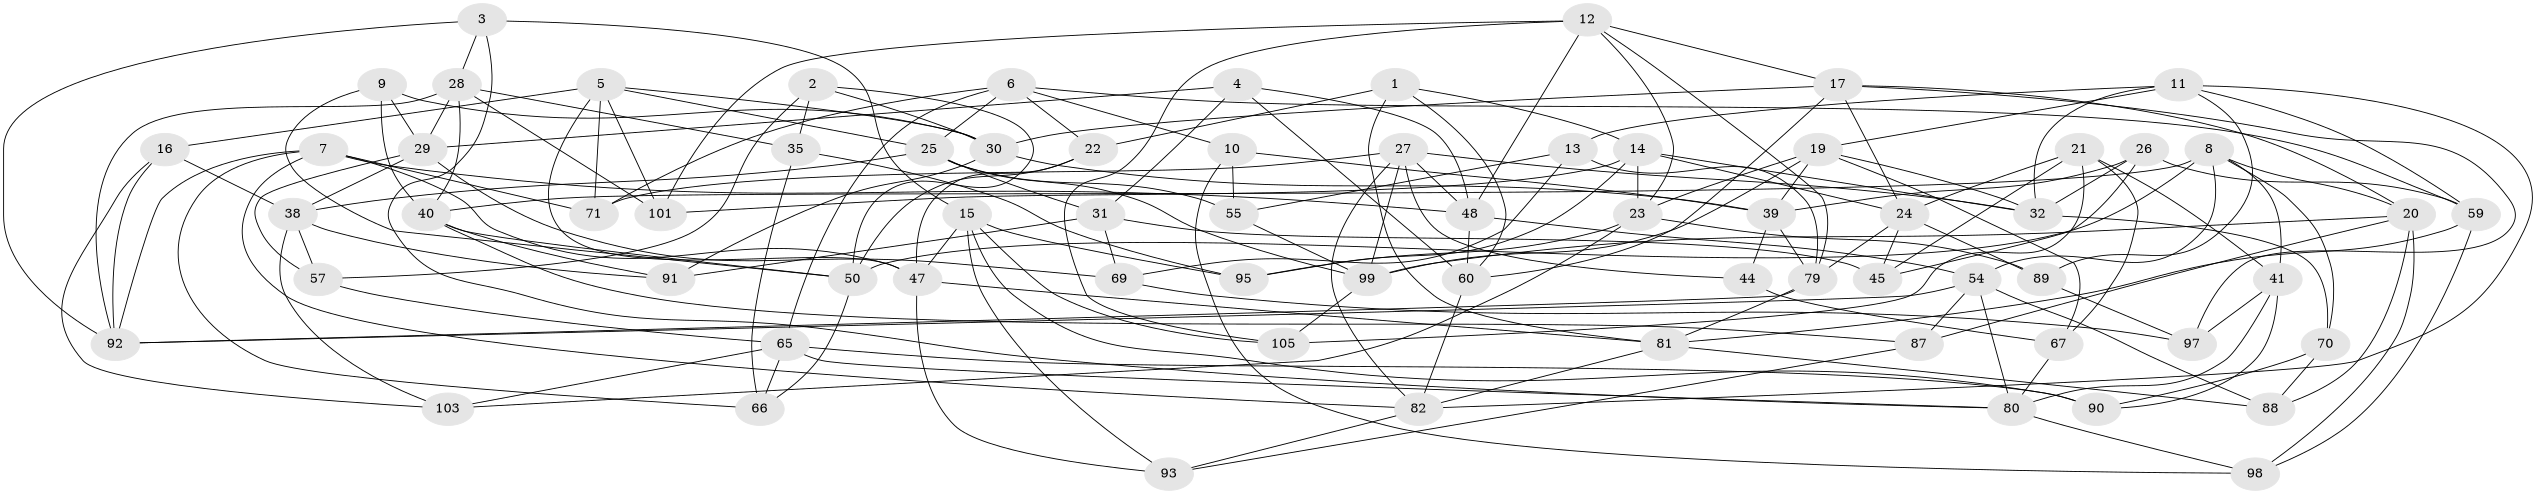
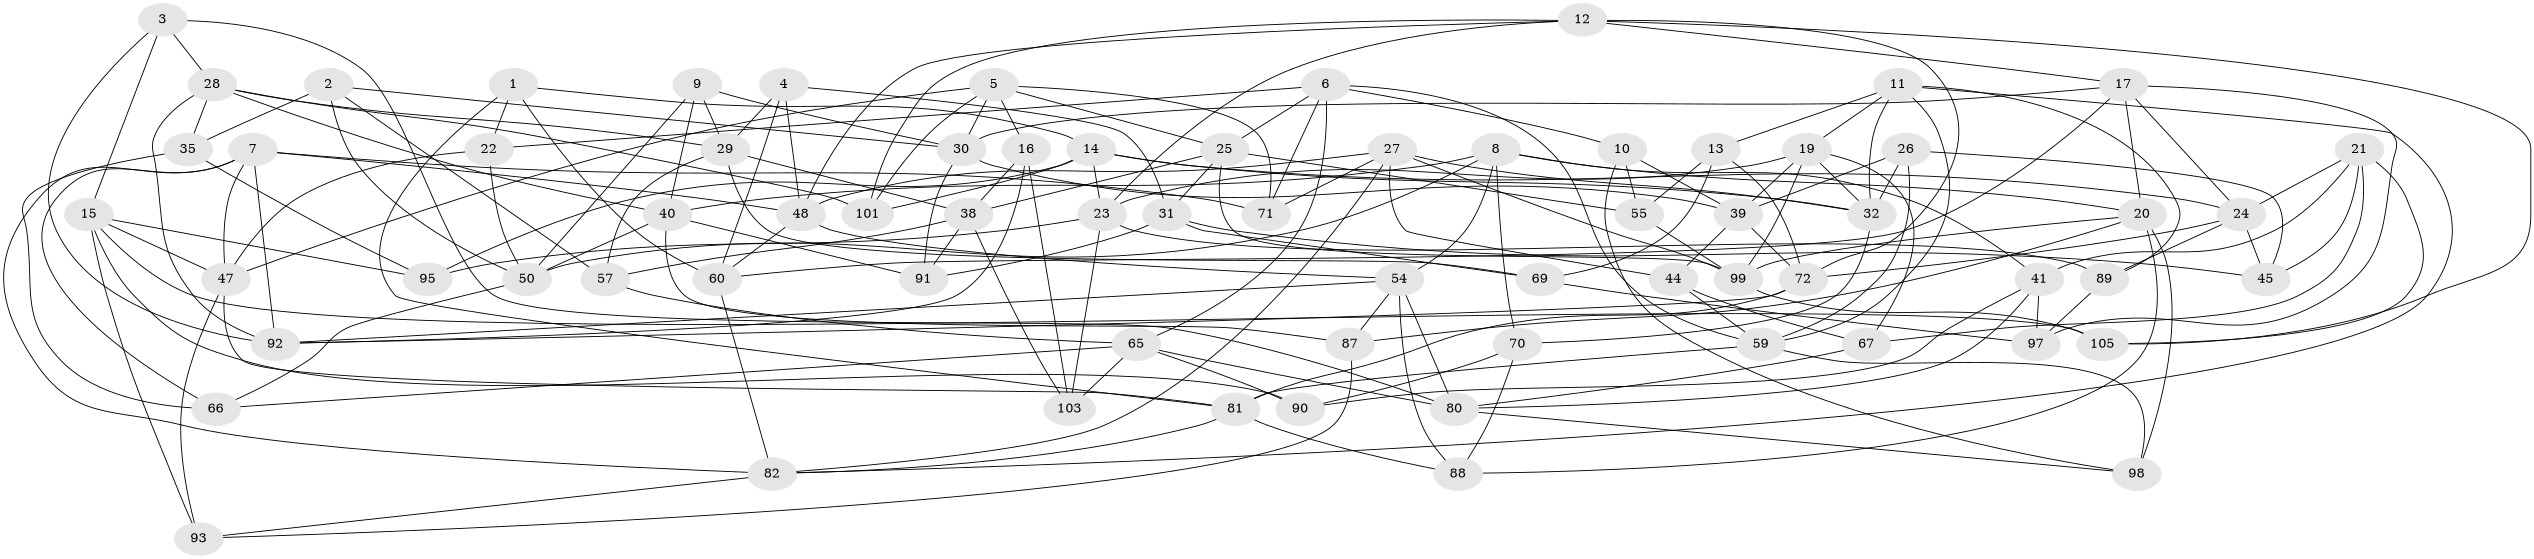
node "79": label "79" -> "72"
edge "44" -- "59": added
